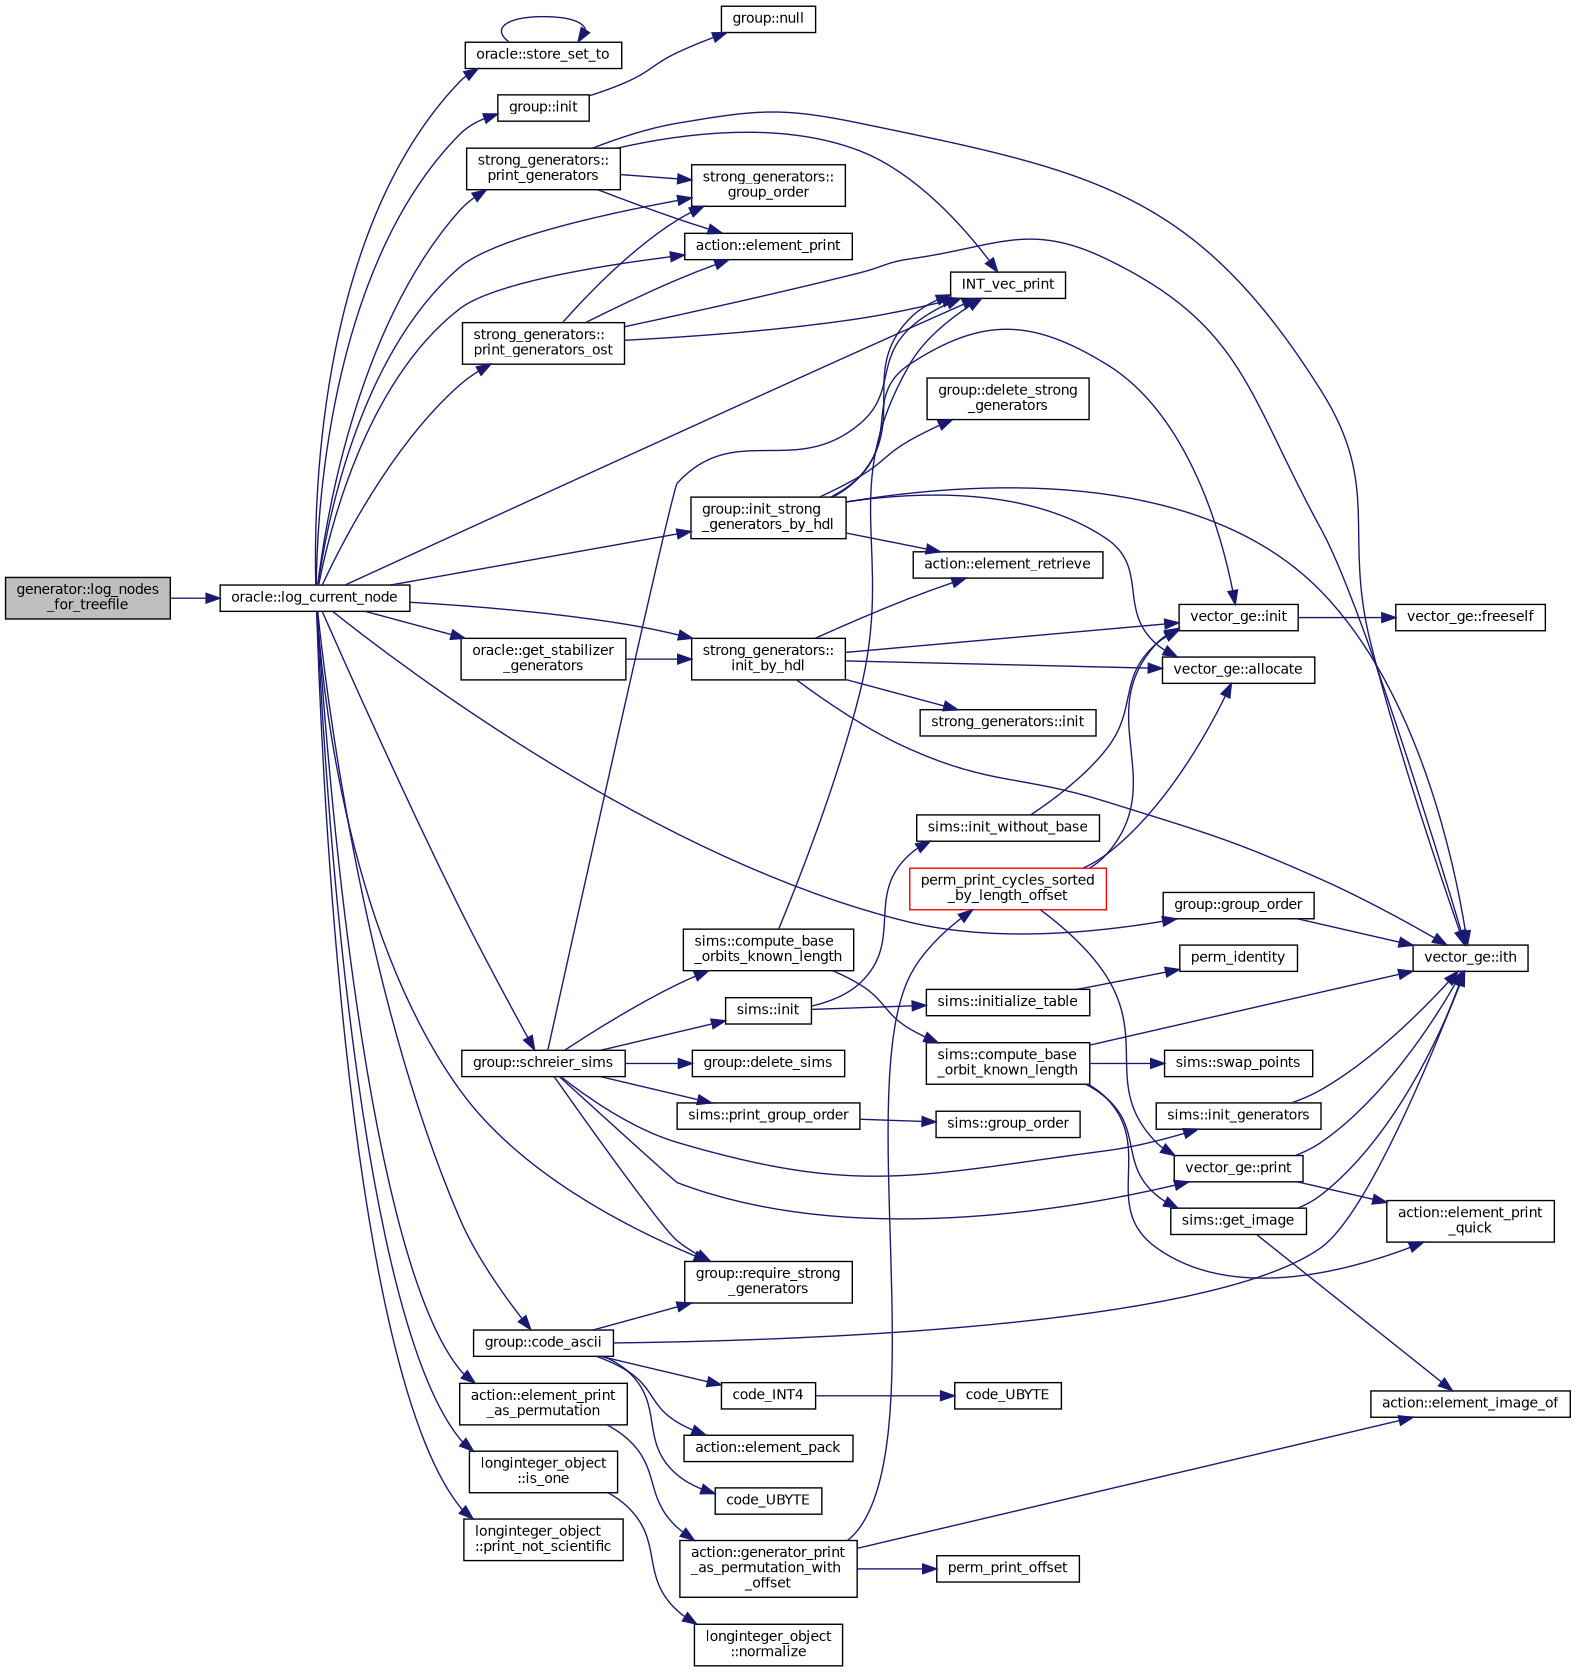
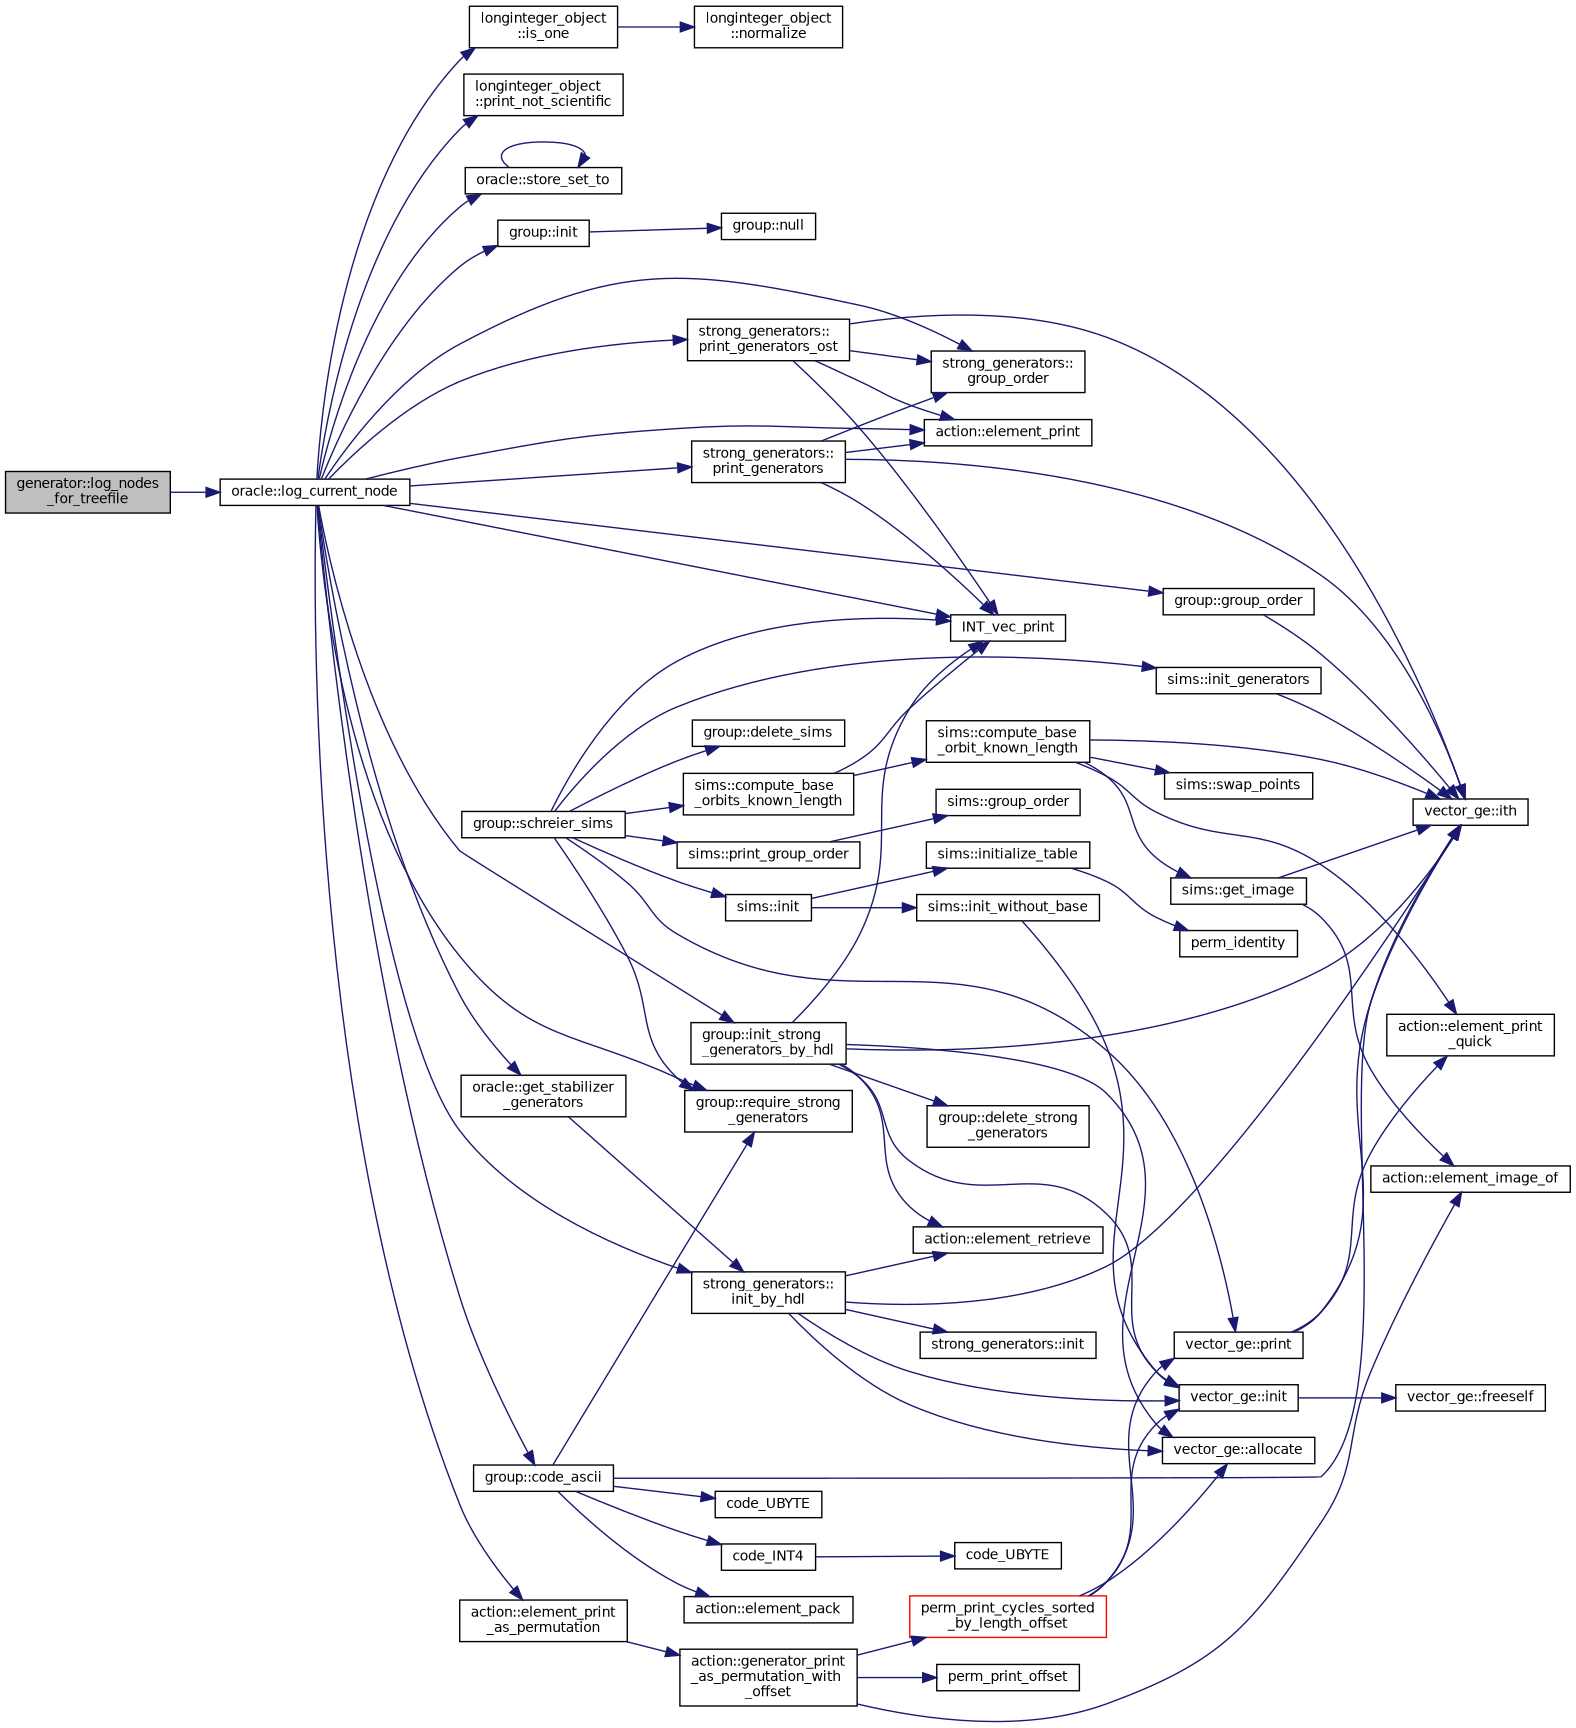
edge "oracle::log_current_node" -> "group::schreier_sims": removed
